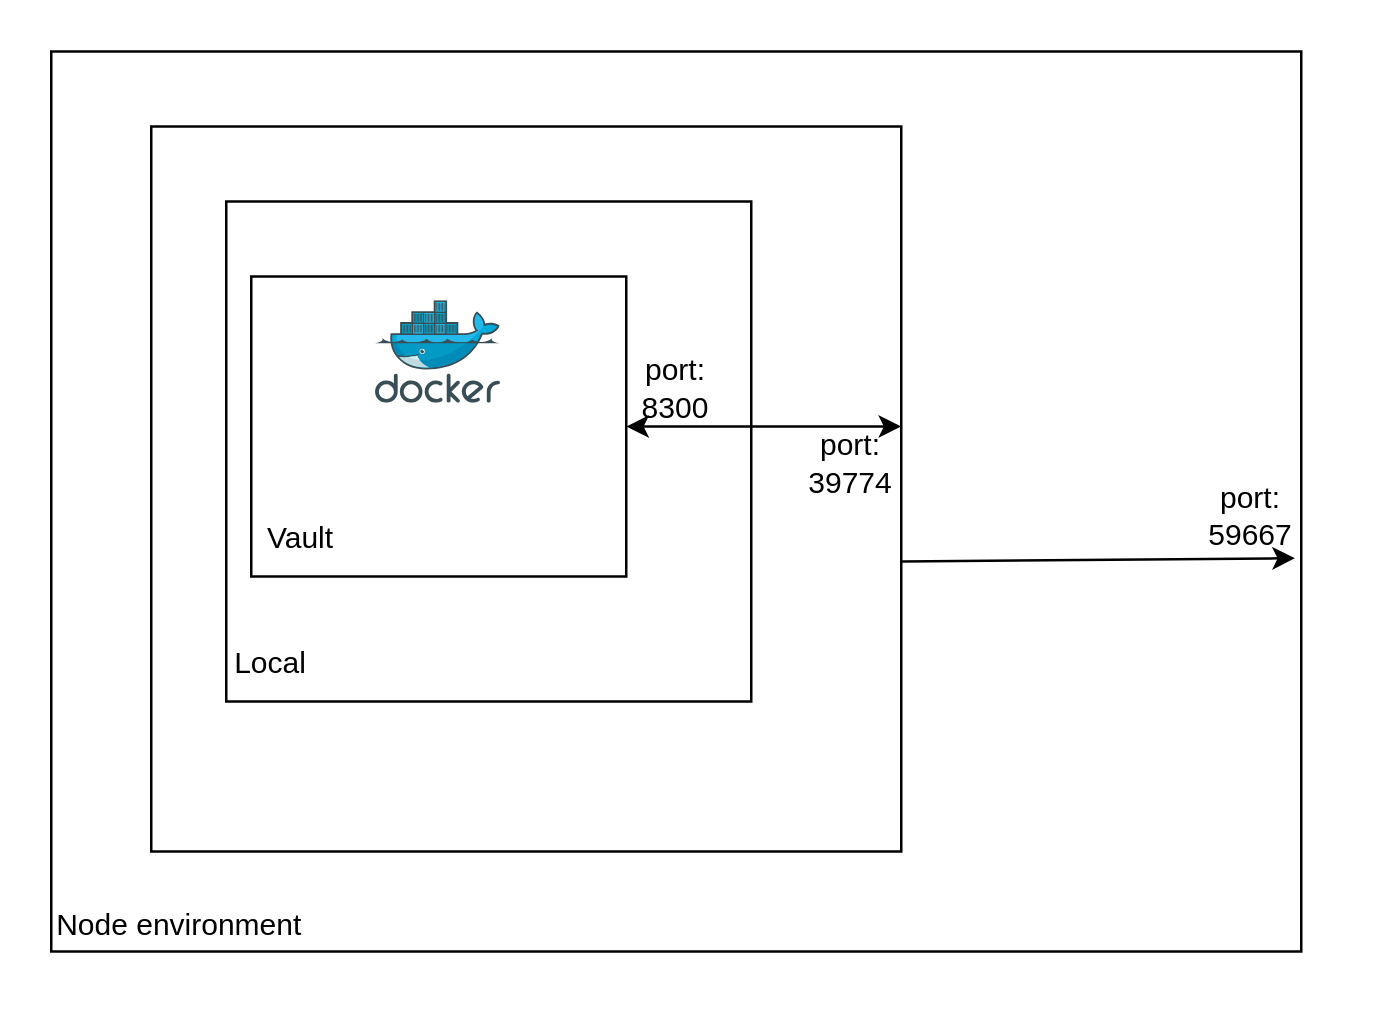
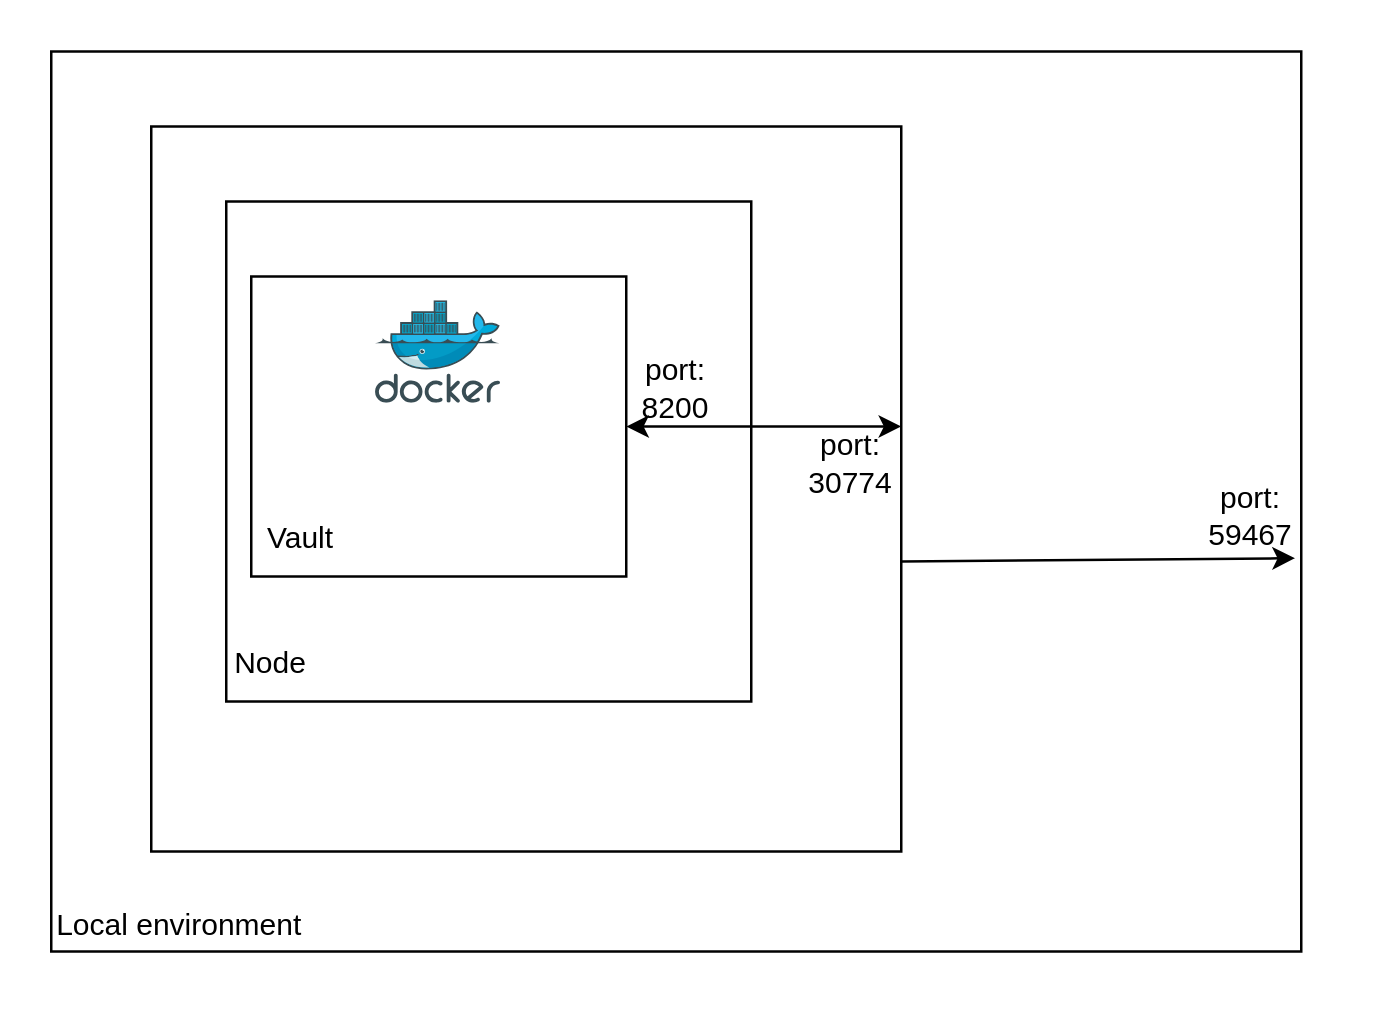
node "port: 8300": label "port: 8300" -> "port: 8200"
node "port: 39774": label "port: 39774" -> "port: 30774"
node "port: 59667": label "port: 59667" -> "port: 59467"
node "Local": label "Local" -> "Node"
node "Node environment": label "Node environment" -> "Local environment"
